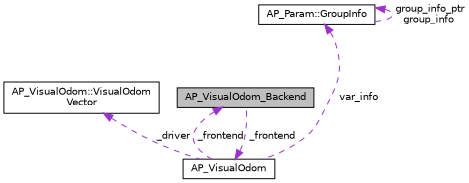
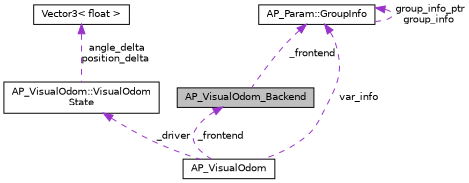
node "Vector3< float >": added
node "AP_VisualOdom::VisualOdom Vector": label "AP_VisualOdom::VisualOdom Vector" -> "AP_VisualOdom::VisualOdom State"
edge "AP_VisualOdom_Backend" -> "AP_VisualOdom": now "AP_VisualOdom_Backend" -> "AP_Param::GroupInfo"
